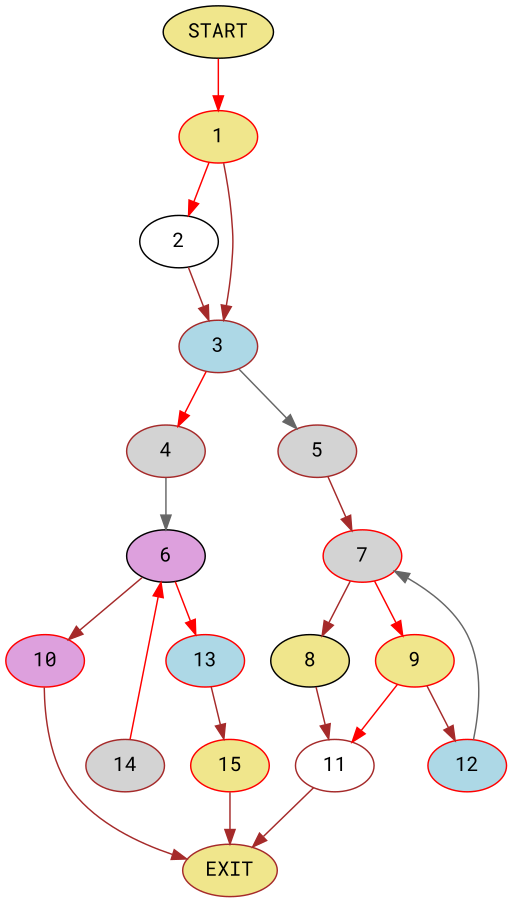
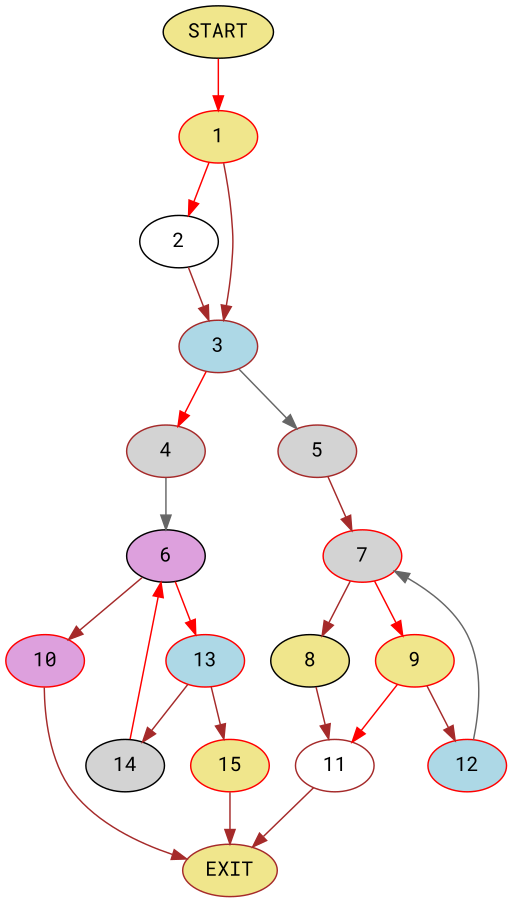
edge "13" -> "14": added
node "14": color brown -> black
